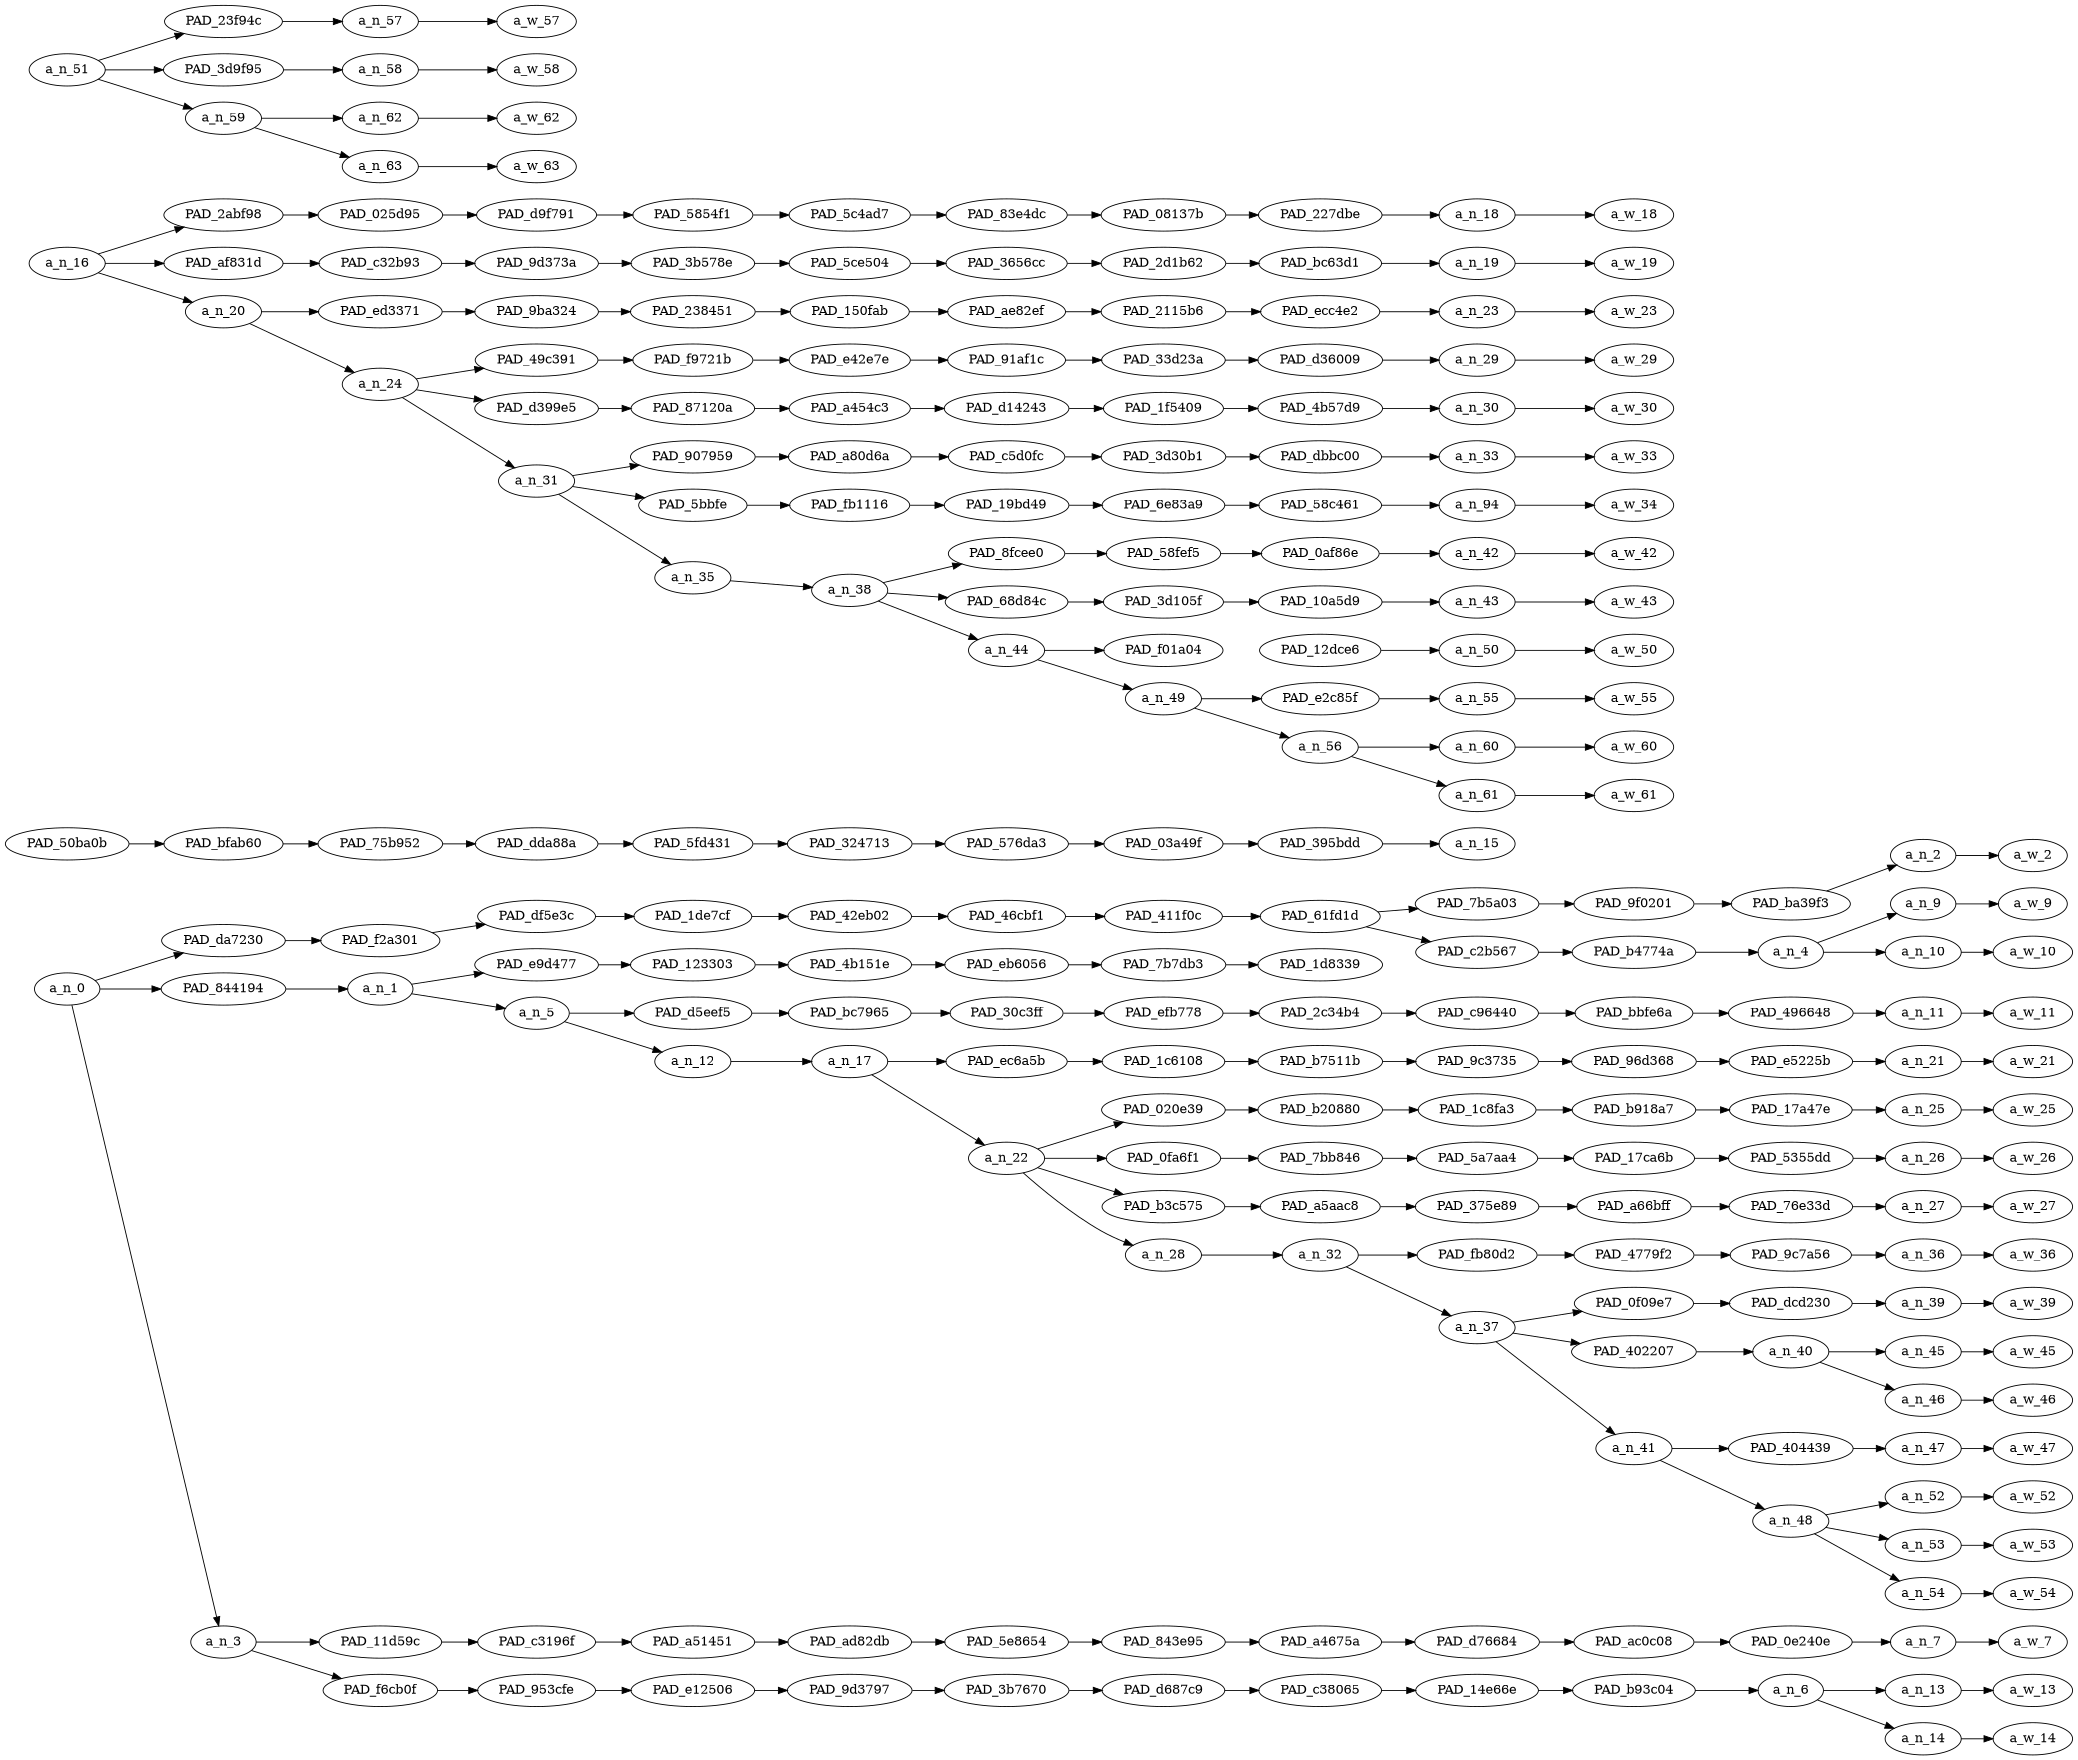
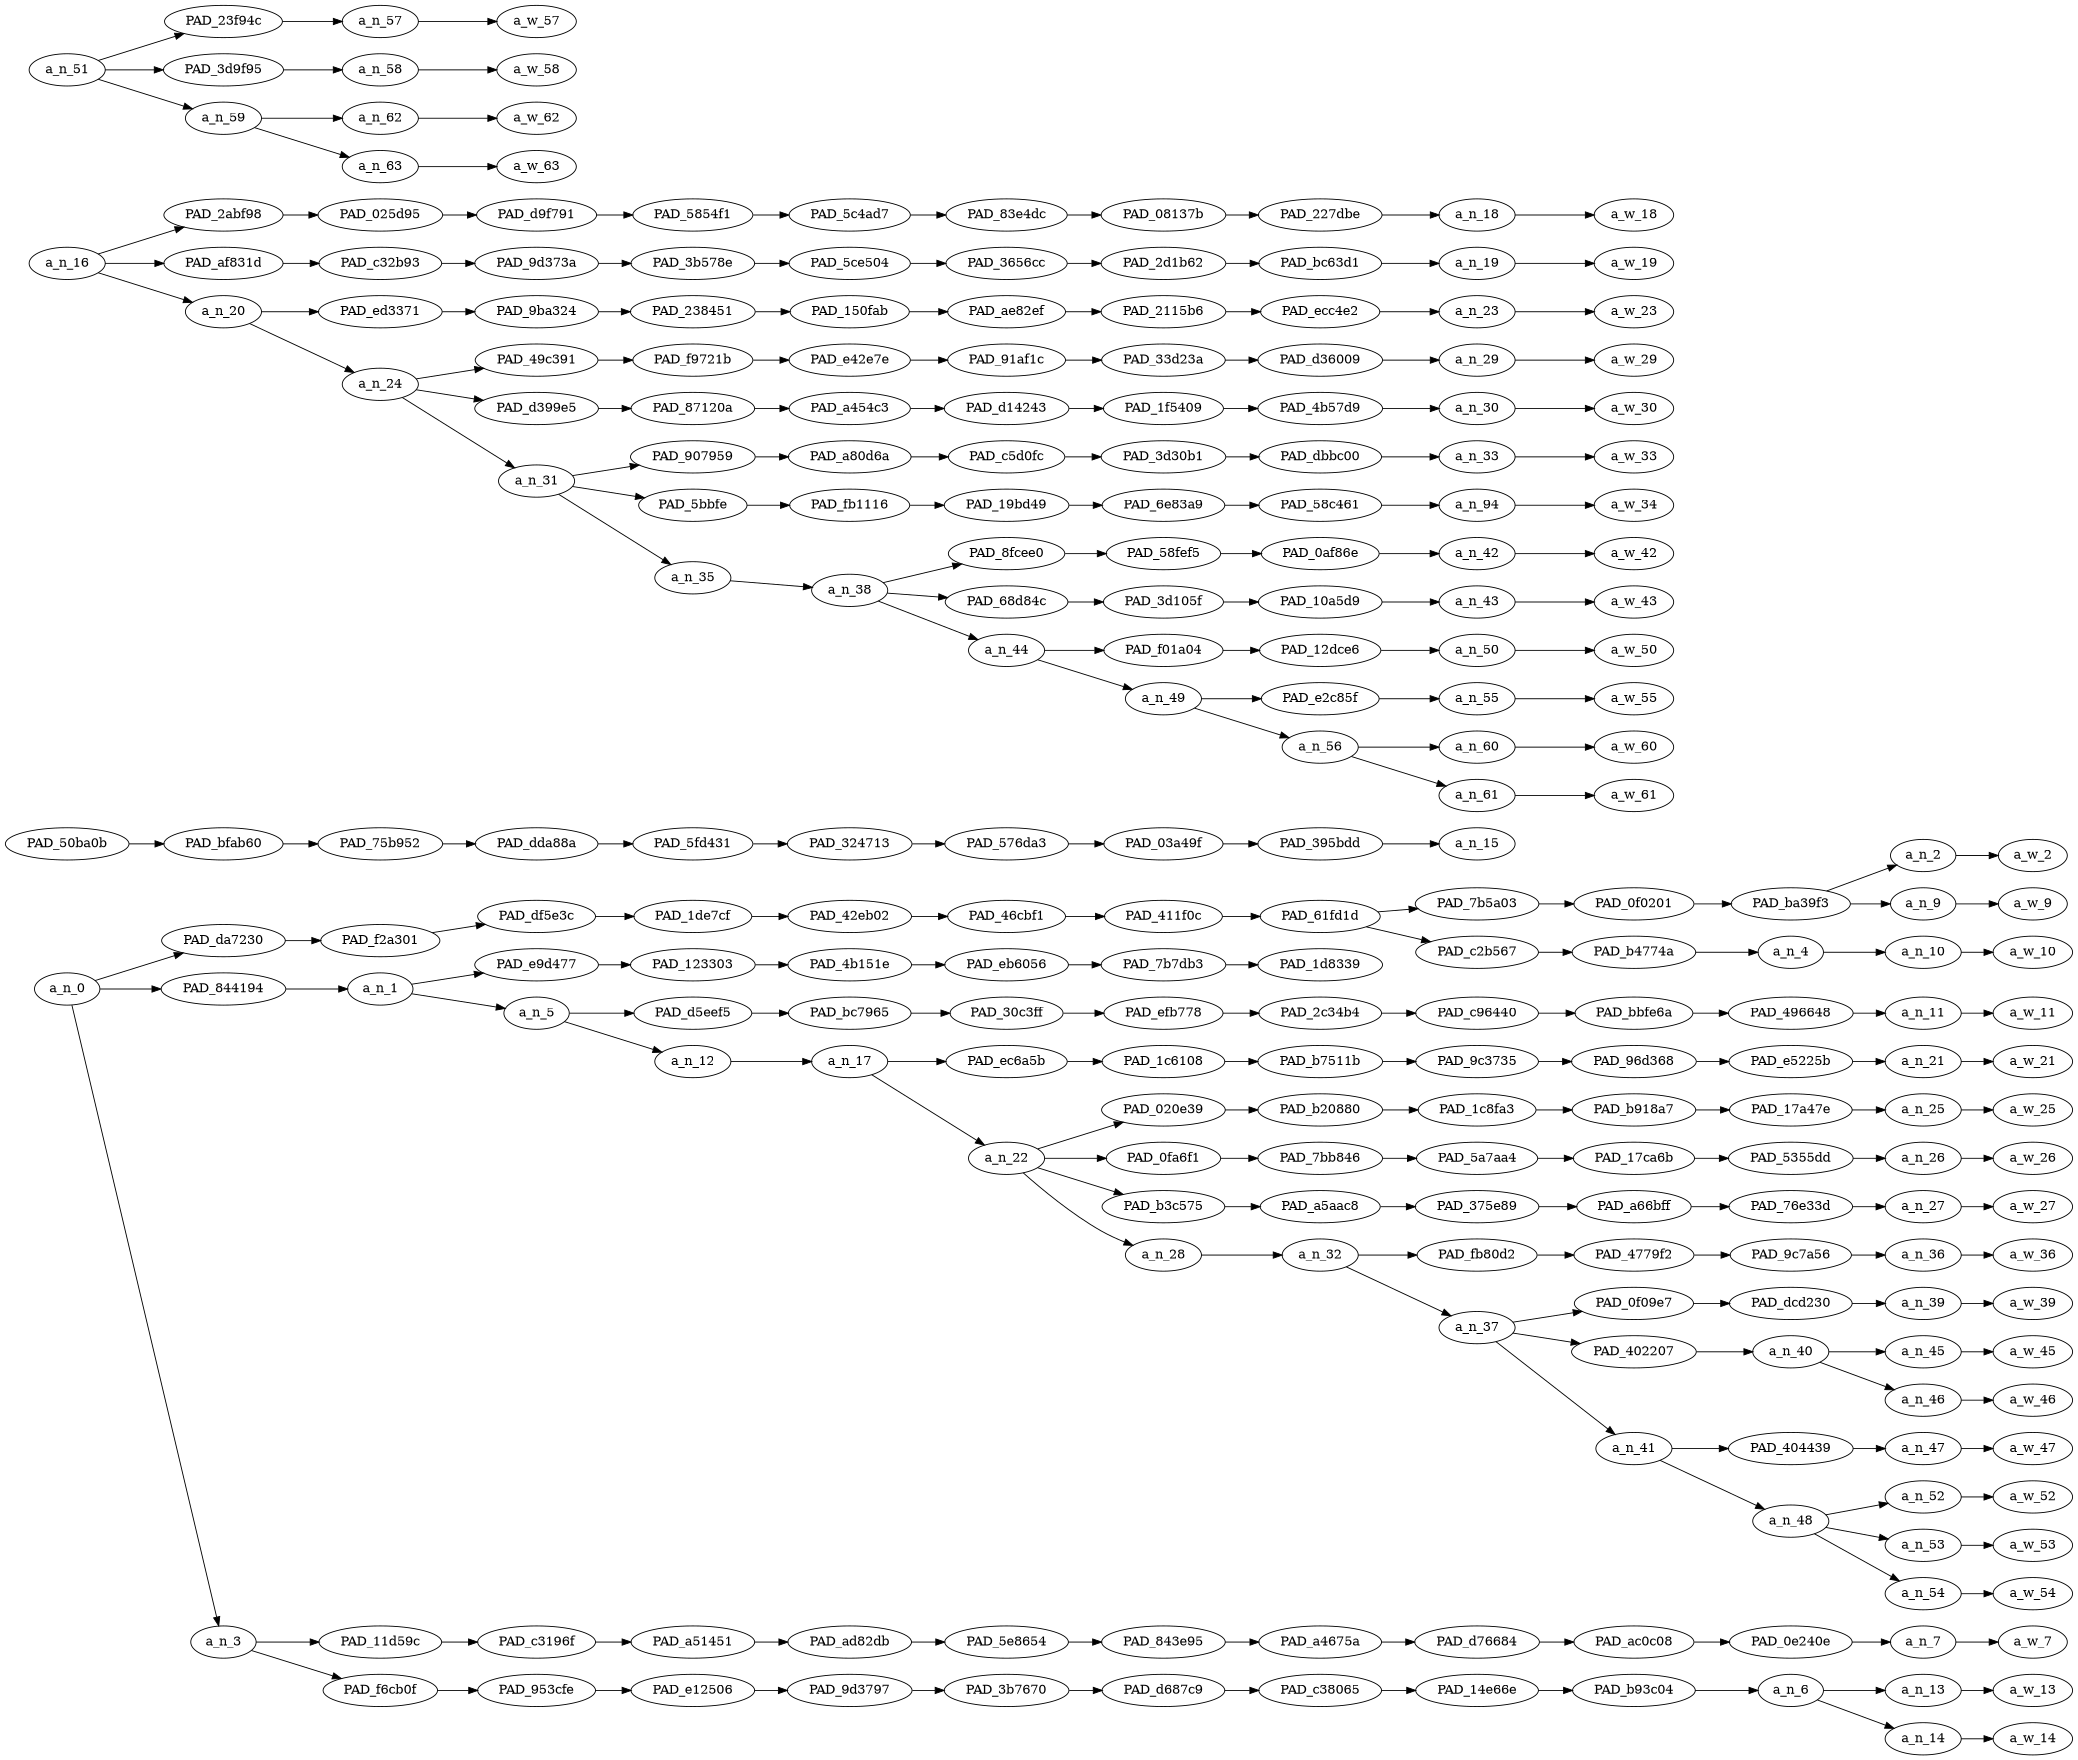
edge "PAD_f01a04" -> "PAD_12dce6": added
node "PAD_9f0201": label "PAD_9f0201" -> "PAD_0f0201"
edge "a_n_4" -> "a_n_9": now "PAD_ba39f3" -> "a_n_9"
